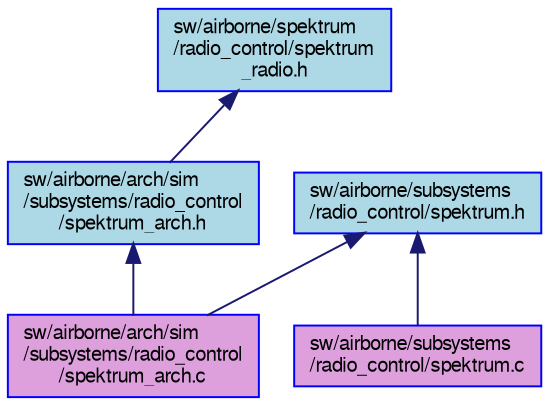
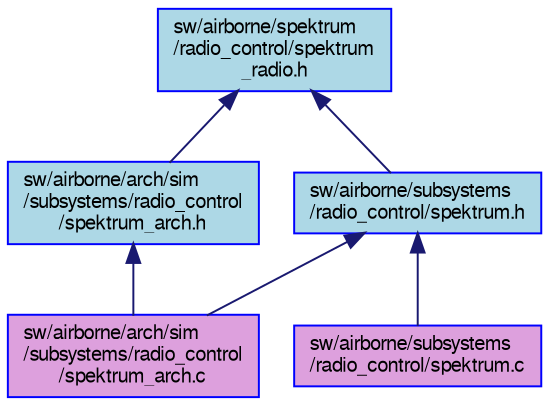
edge "sw/airborne/subsystems /radio_control/spektrum.h" -> "sw/airborne/spektrum /radio_control/spektrum _radio.h": added
